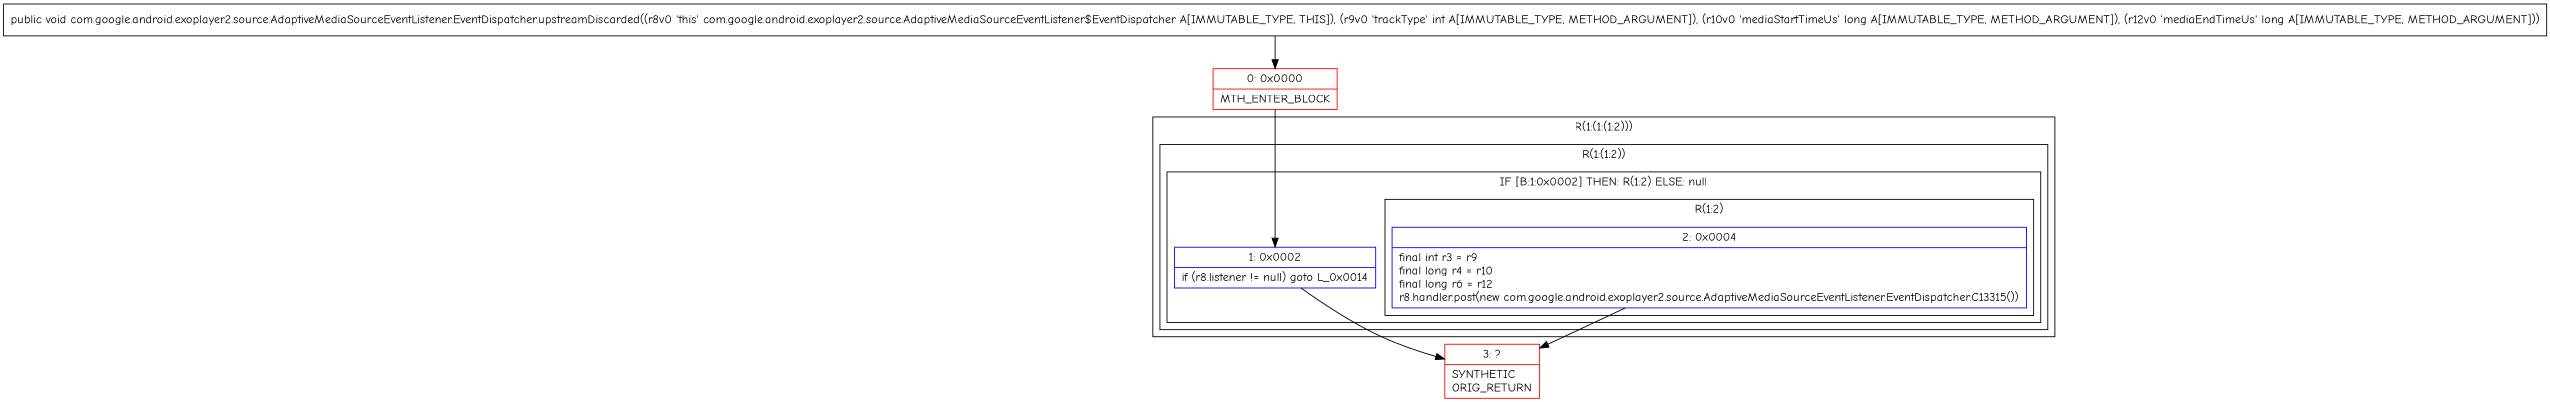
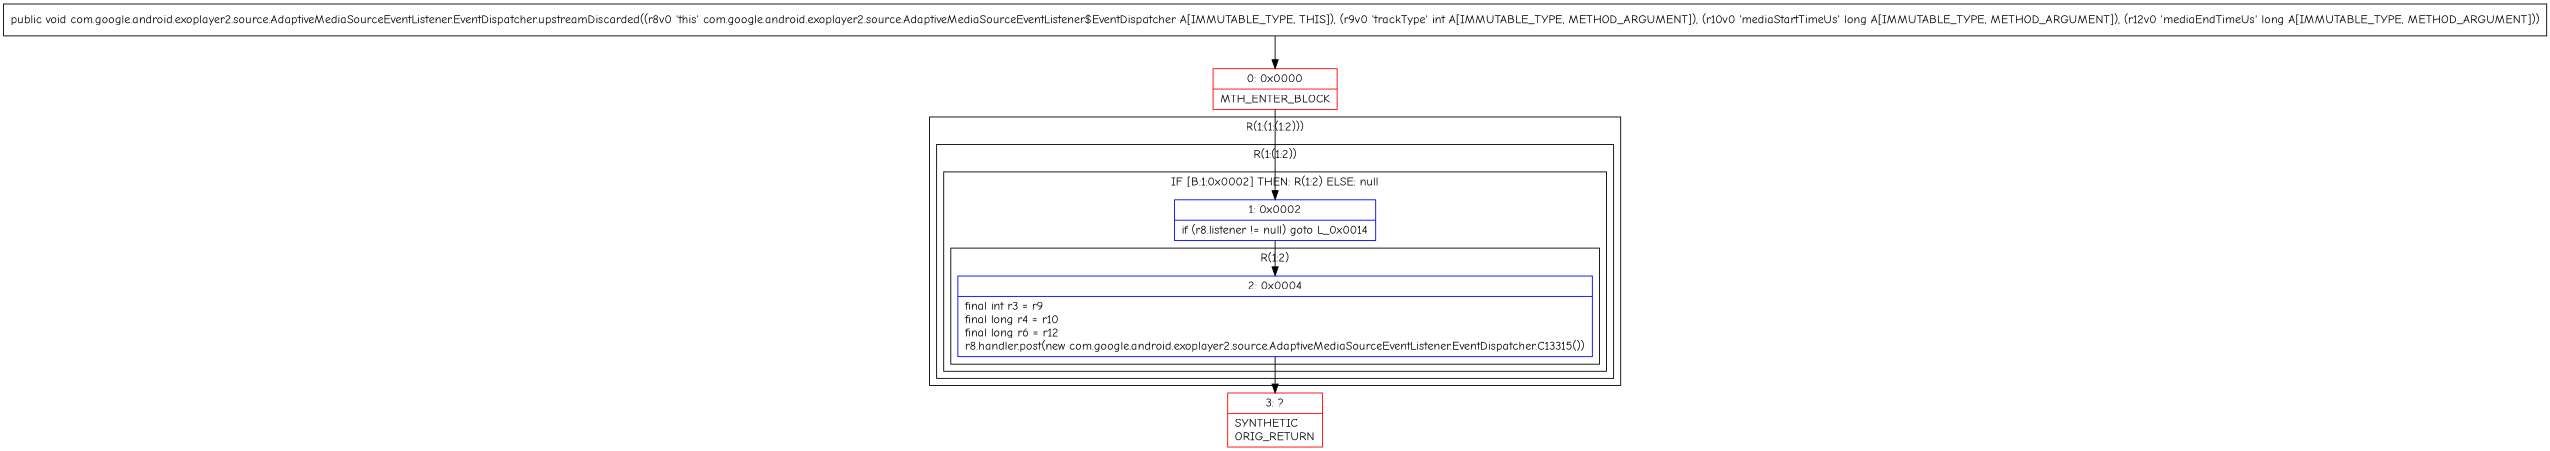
edge "1: 0x0002" -> "3: ?": now "1: 0x0002" -> "2: 0x0004"
